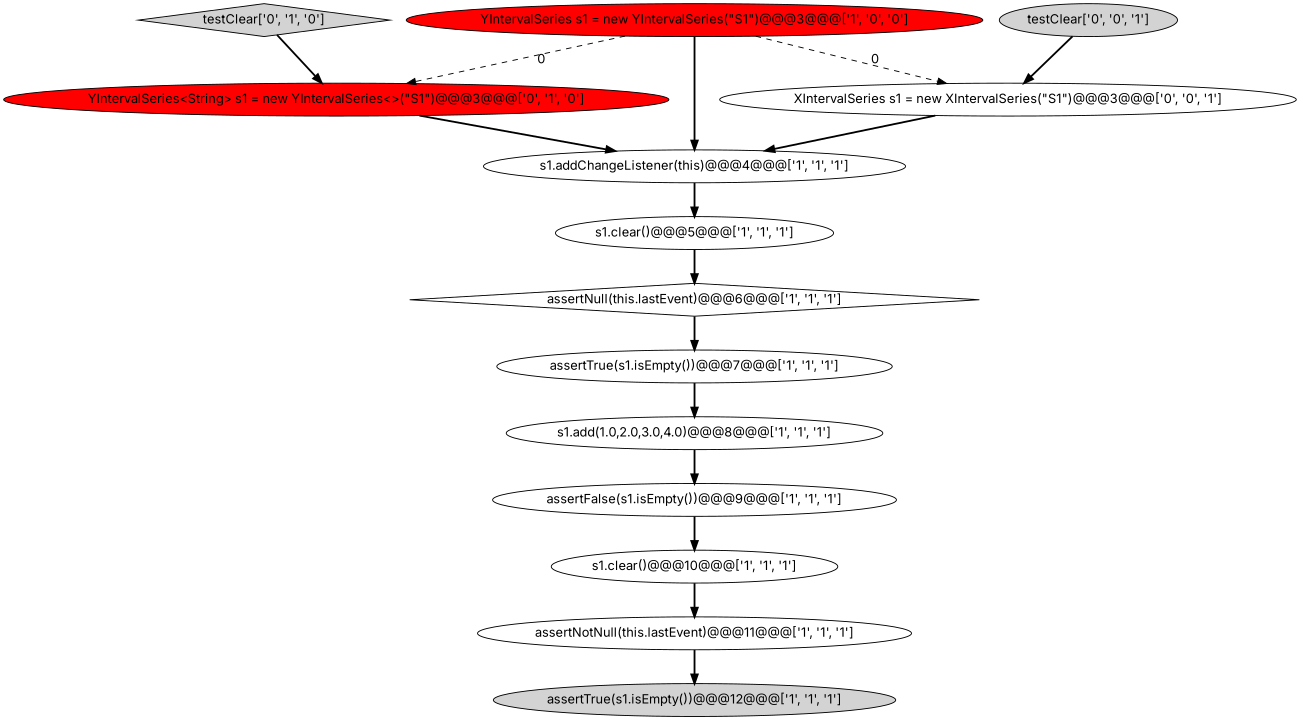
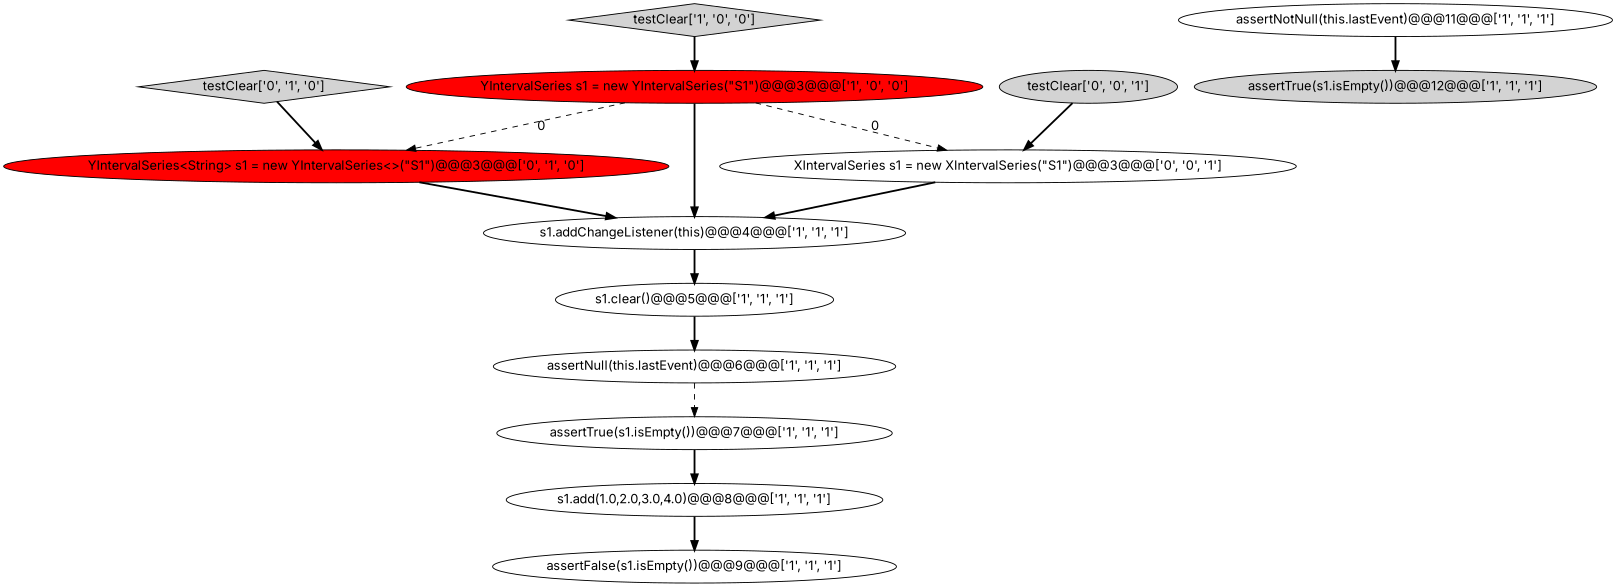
node "testClear['1', '0', '0']": added
node "assertNull(this.lastEvent)@@@6@@@['1', '1', '1']": shape diamond -> ellipse
edge "assertNull(this.lastEvent)@@@6@@@['1', '1', '1']" -> "assertTrue(s1.isEmpty())@@@7@@@['1', '1', '1']": style bold -> dashed
node "s1.clear()@@@10@@@['1', '1', '1']": removed
